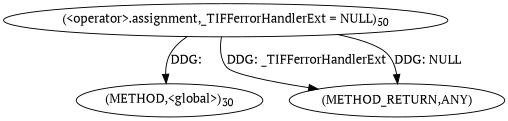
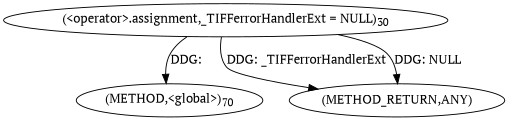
node "(<operator>.assignment,_TIFFerrorHandlerExt = NULL)": text "50" -> "30"
node "(METHOD,<global>)": text "30" -> "70"
